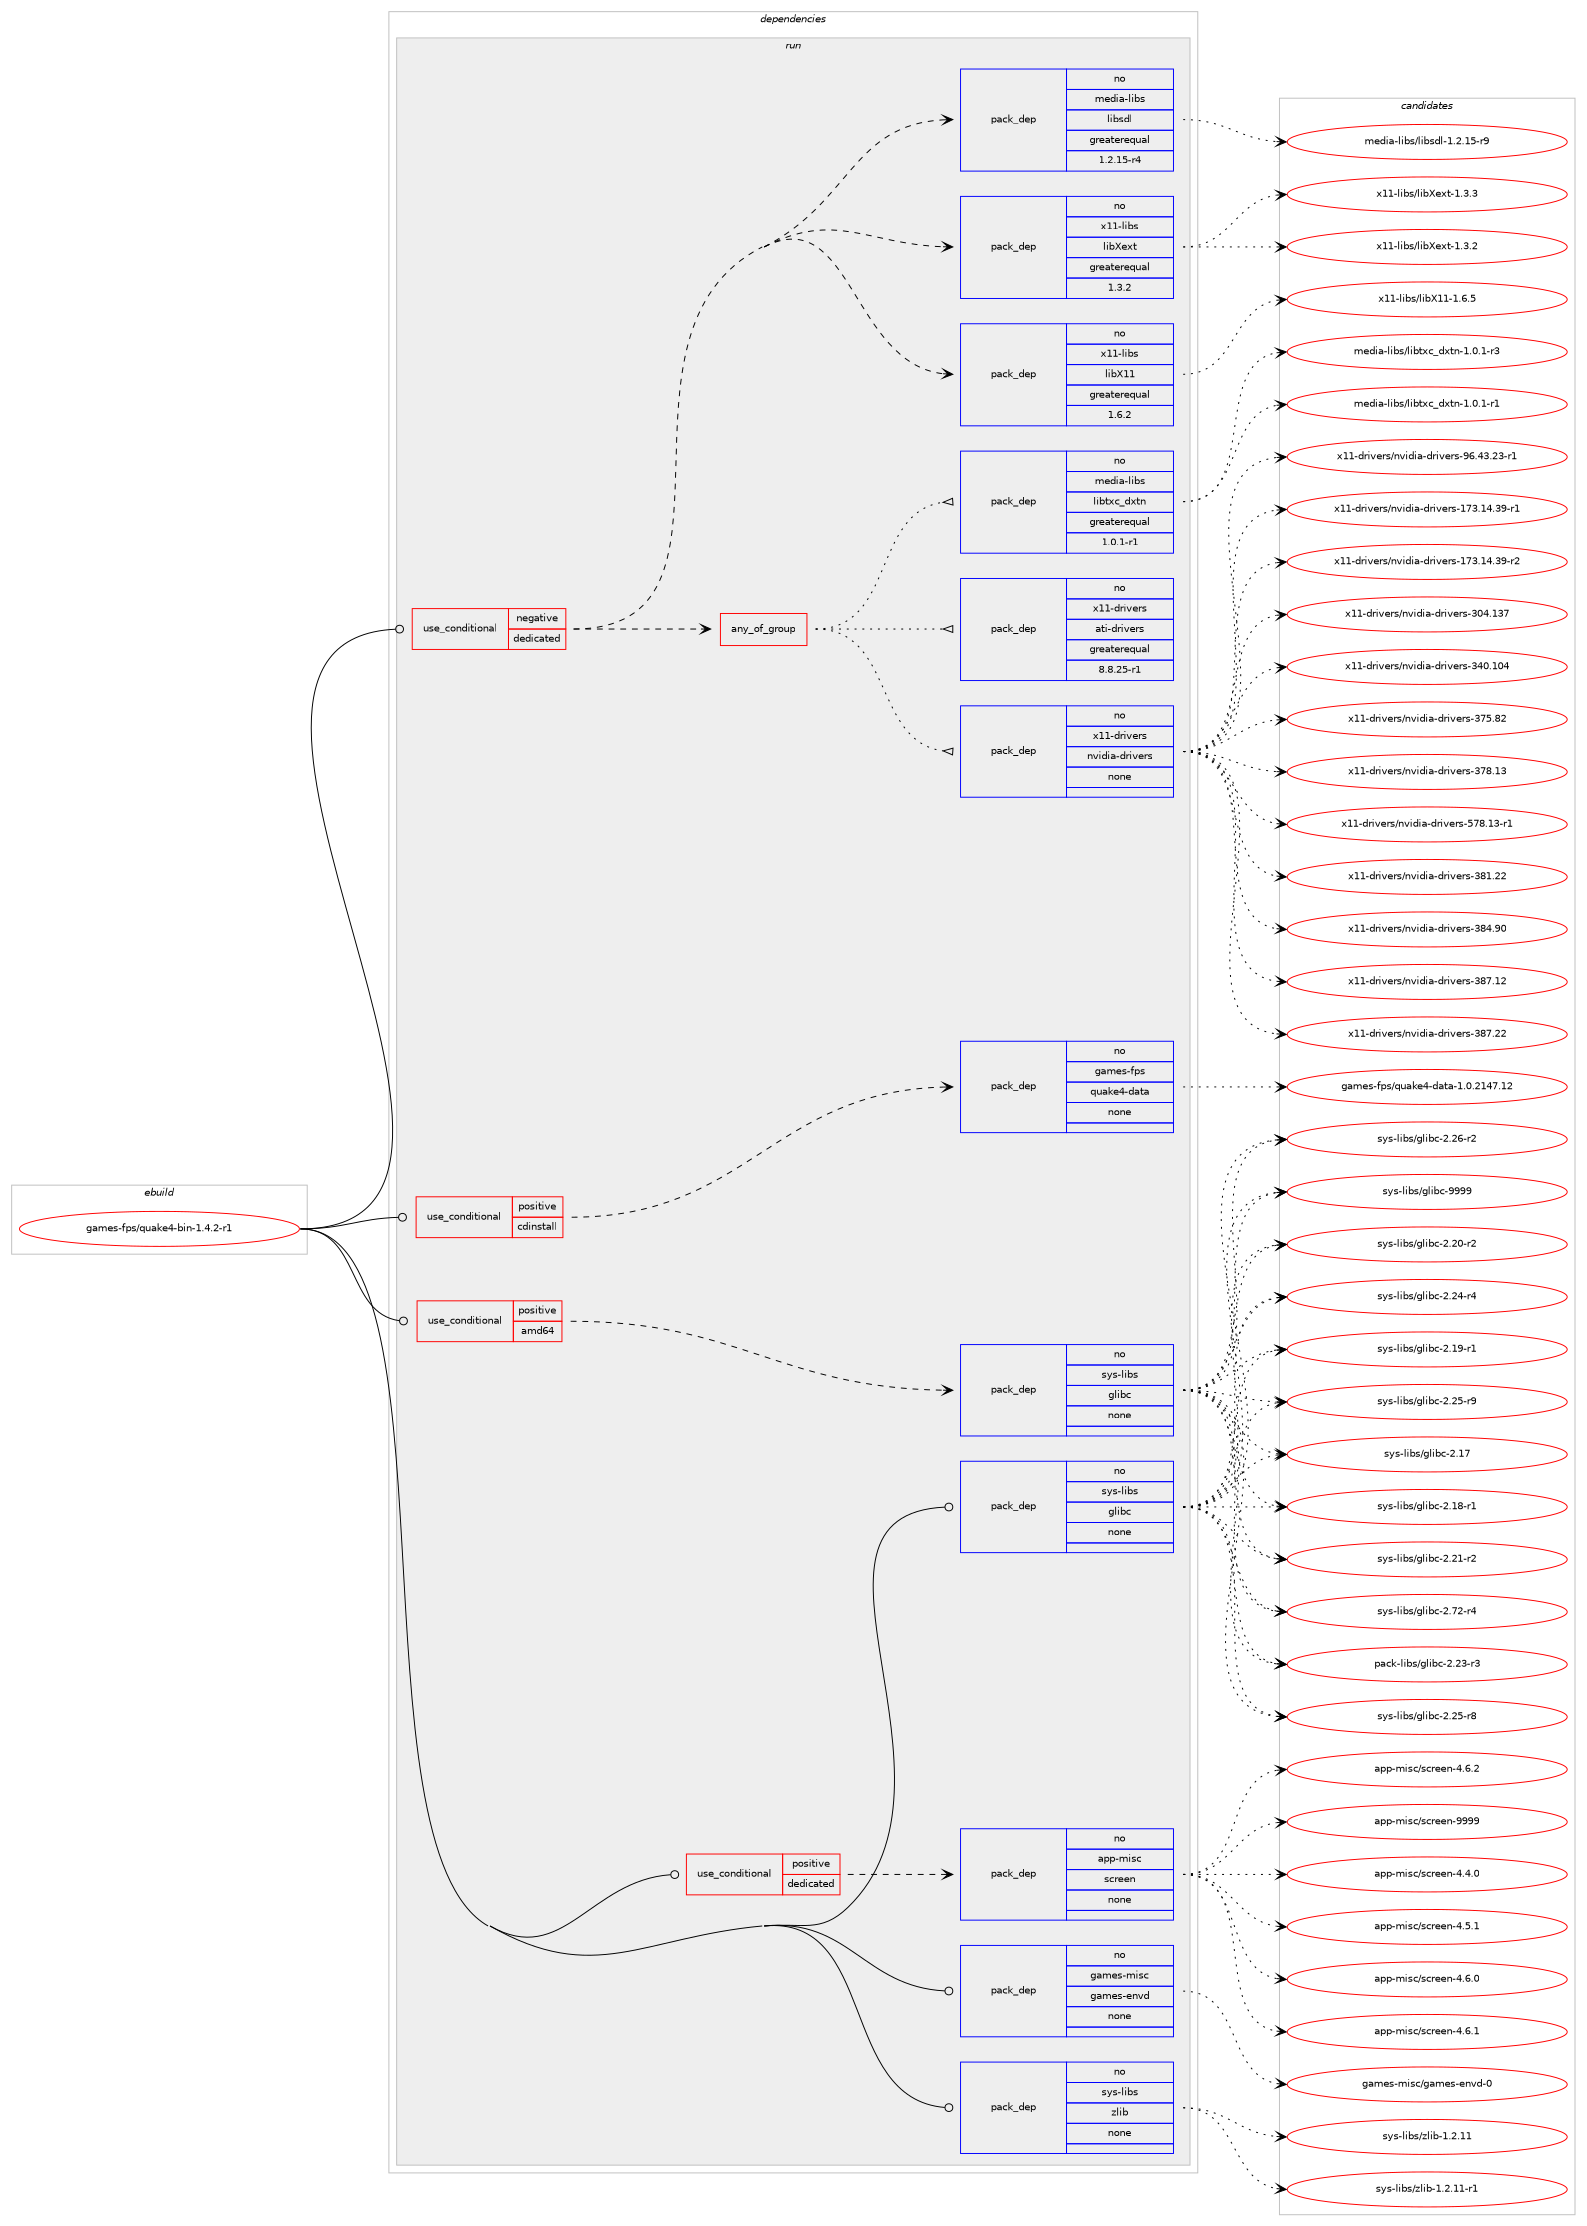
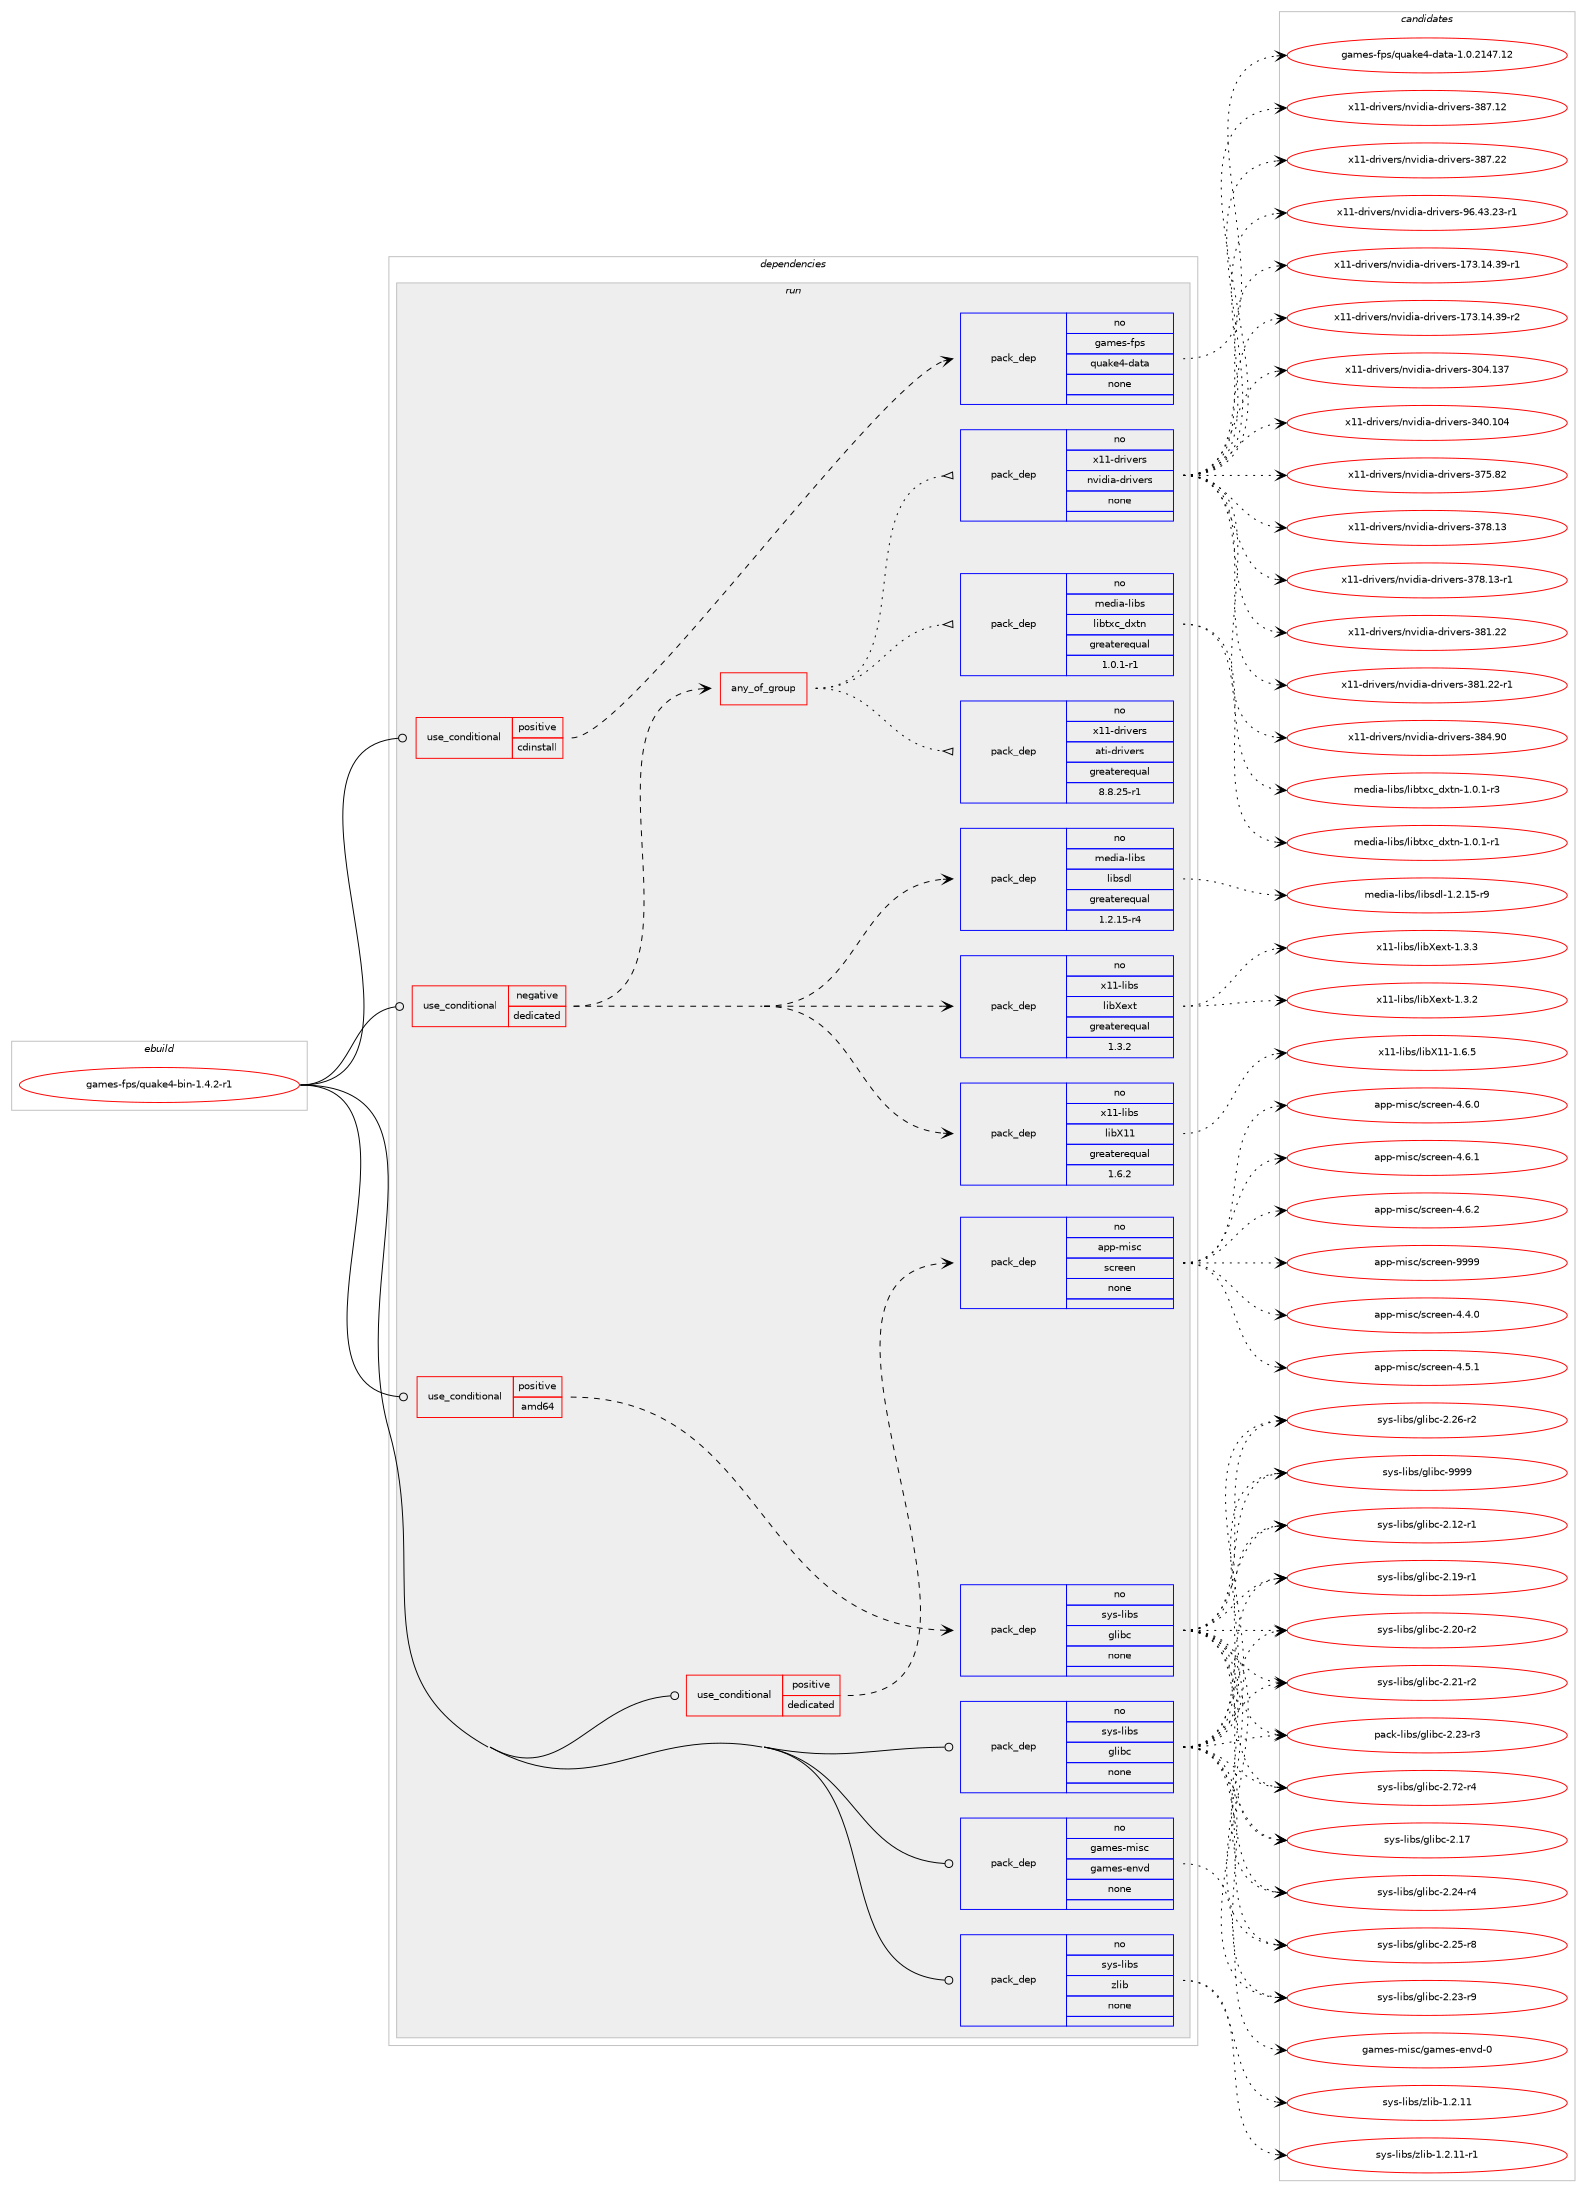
node "x11-drivers/nvidia-drivers-381.22-r1": added
node "x11-drivers/nvidia-drivers-578.13-r1": label "x11-drivers/nvidia-drivers-578.13-r1" -> "x11-drivers/nvidia-drivers-378.13-r1"
node "sys-libs/glibc-2.25-r9": label "sys-libs/glibc-2.25-r9" -> "sys-libs/glibc-2.23-r9"
node "sys-libs/glibc-2.18-r1": label "sys-libs/glibc-2.18-r1" -> "sys-libs/glibc-2.12-r1"
